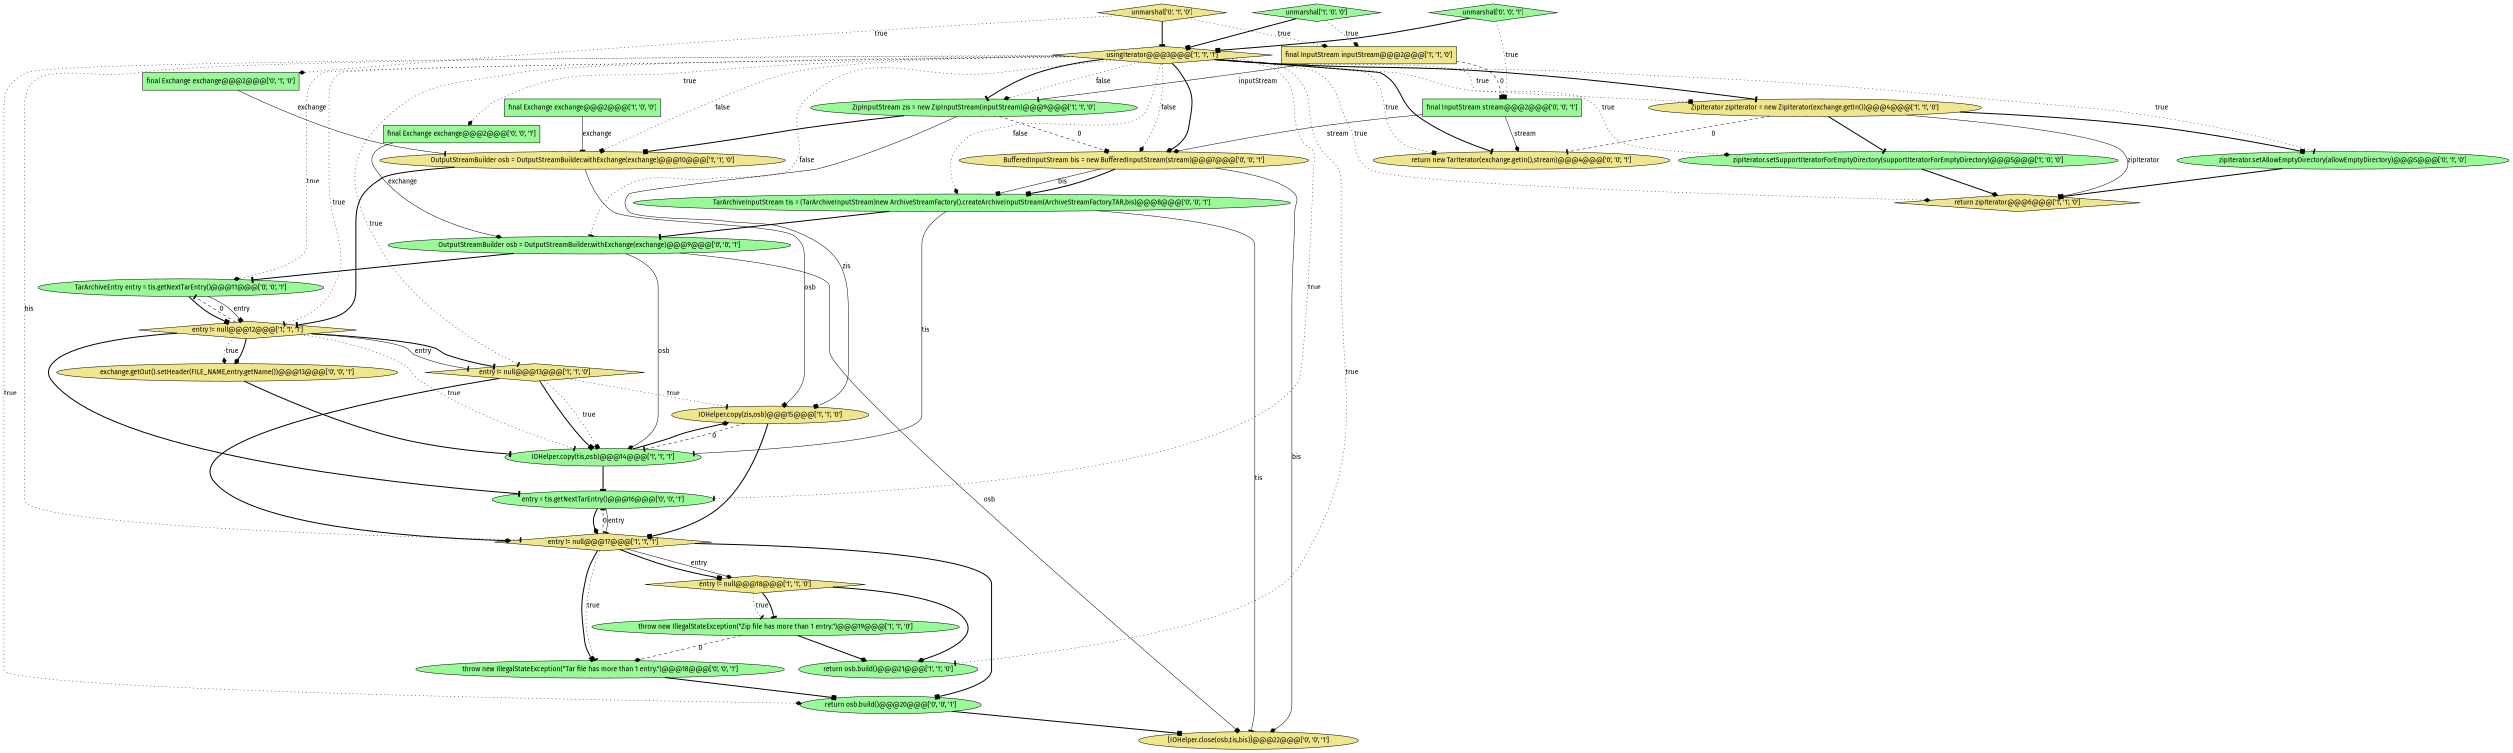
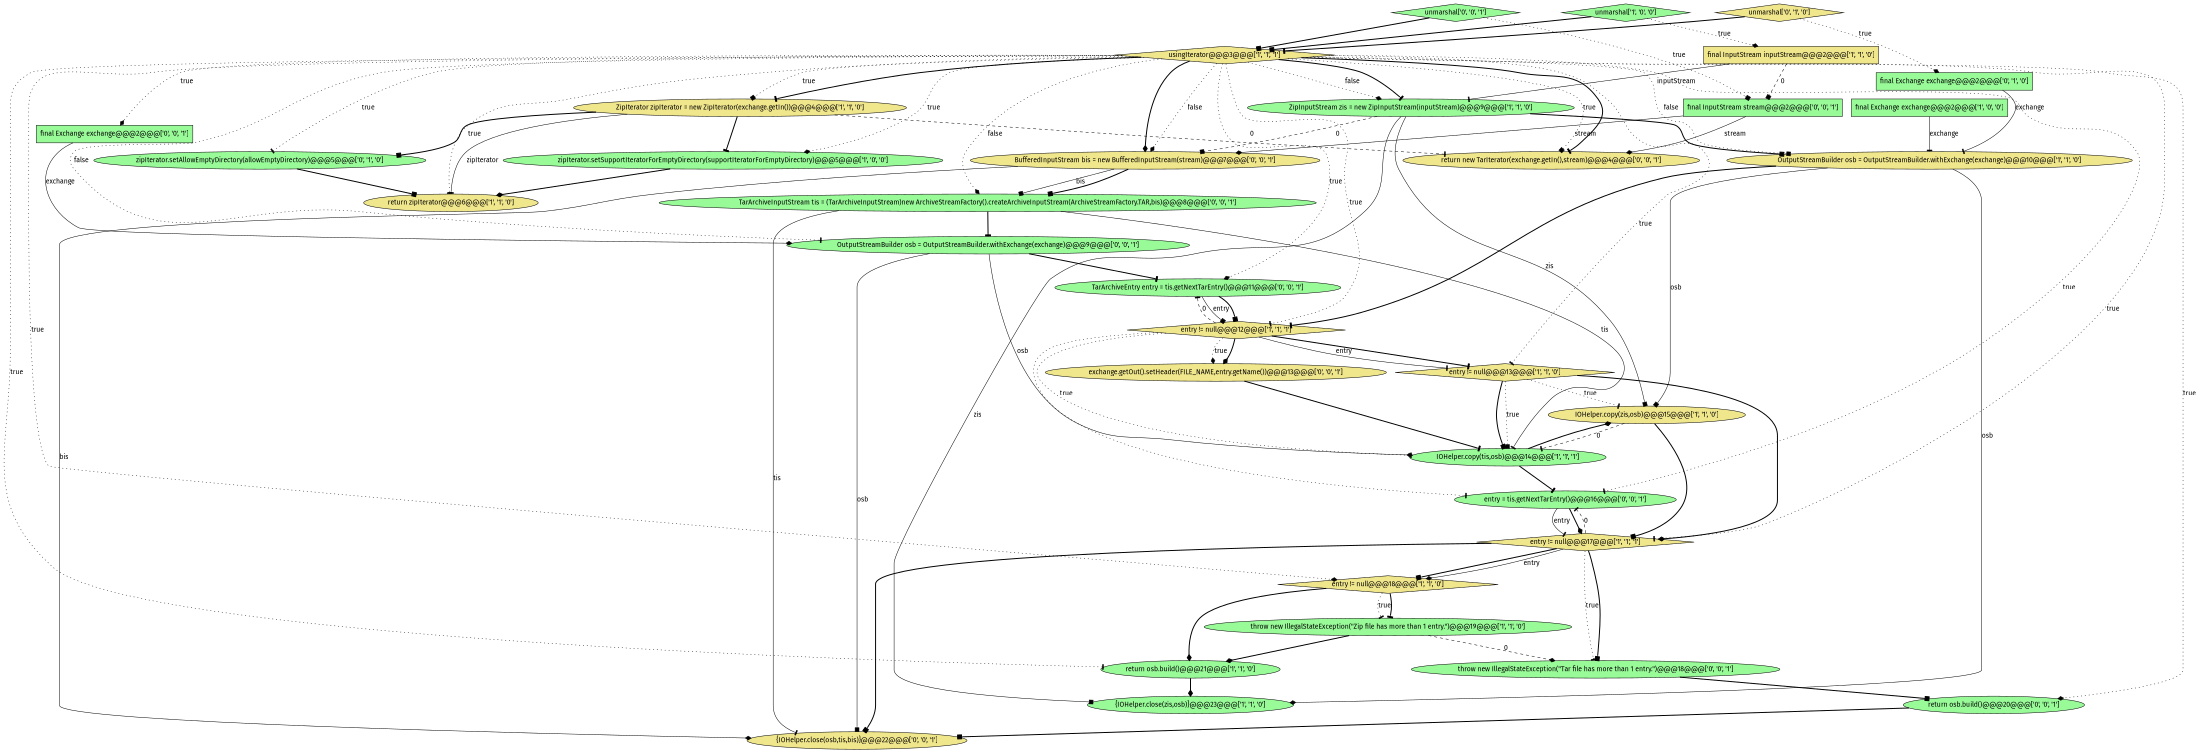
edge "unmarshal['0', '1', '0']" -> "final InputStream inputStream@@@2@@@['1', '1', '0']": removed, label "true"
edge "usingIterator@@@3@@@['1', '1', '1']" -> "return zipIterator@@@6@@@['1', '1', '0']": arrowhead diamond -> tee
node "return zipIterator@@@6@@@['1', '1', '0']": shape diamond -> ellipse
edge "usingIterator@@@3@@@['1', '1', '1']" -> "entry != null@@@17@@@['1', '1', '1']": label "bis" -> "true"
edge "usingIterator@@@3@@@['1', '1', '1']" -> "entry != null@@@18@@@['1', '1', '0']": added, label "true"
edge "entry != null@@@12@@@['1', '1', '1']" -> "entry = tis.getNextTarEntry()@@@16@@@['0', '0', '1']": style bold -> dotted
edge "entry != null@@@17@@@['1', '1', '1']" -> "return osb.build()@@@20@@@['0', '0', '1']": now "entry != null@@@17@@@['1', '1', '1']" -> "{IOHelper.close(osb,tis,bis)}@@@22@@@['0', '0', '1']"
node "{IOHelper.close(zis,osb)}@@@23@@@['1', '1', '0']": added
